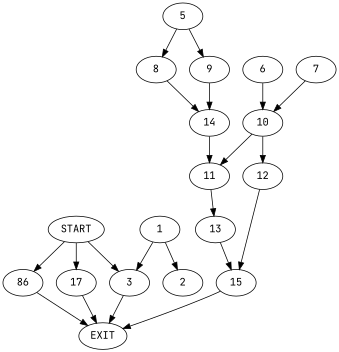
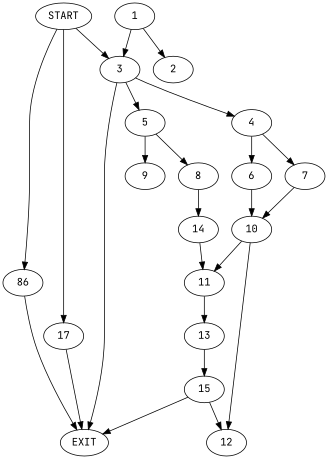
edge "3" -> "5": added
edge "9" -> "14": removed
node "4": added
edge "12" -> "15": reversed
